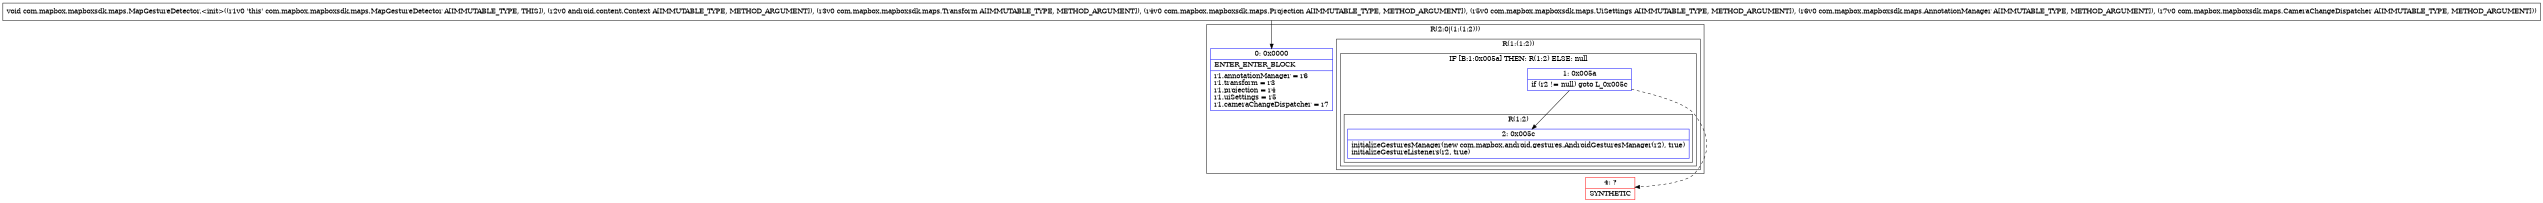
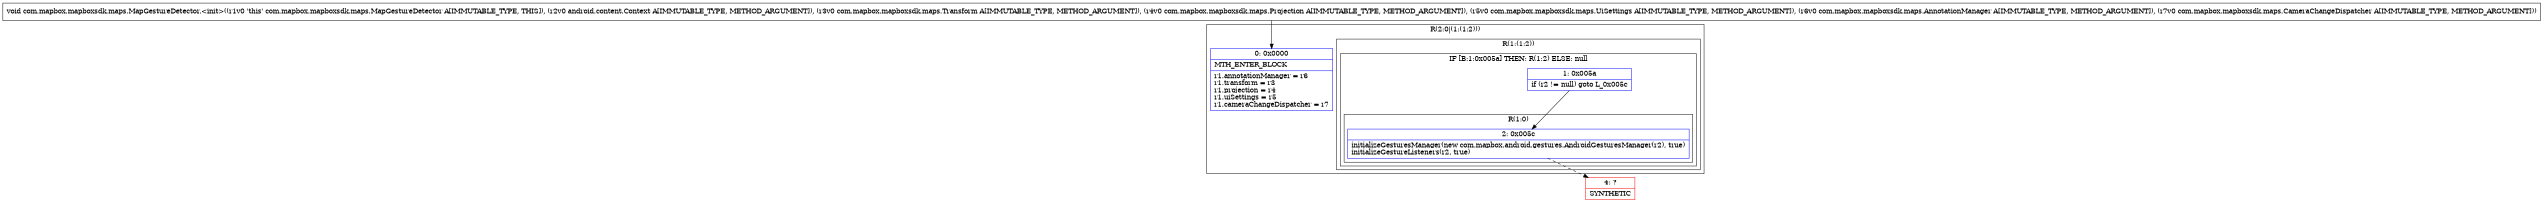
node "0: 0x0000": text "ENTER_ENTER_BLOCK" -> "MTH_ENTER_BLOCK"
edge "1: 0x005a" -> "4: ?": now "2: 0x005c" -> "4: ?"
cluster "R(1:2)": label "R(1:2)" -> "R(1:0)"
